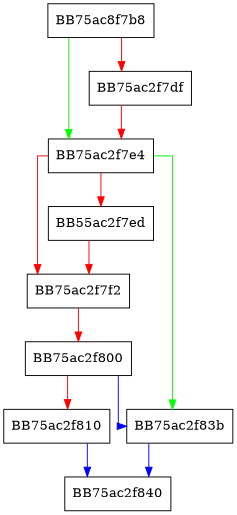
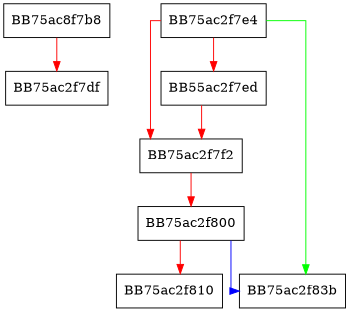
edge "BB75ac8f7b8" -> "BB75ac2f7e4": removed
edge "BB75ac2f7df" -> "BB75ac2f7e4": removed
node "BB75ac2f840": removed
